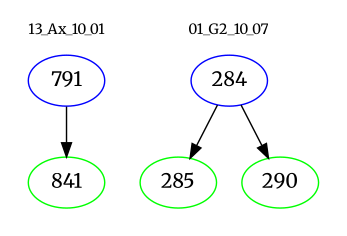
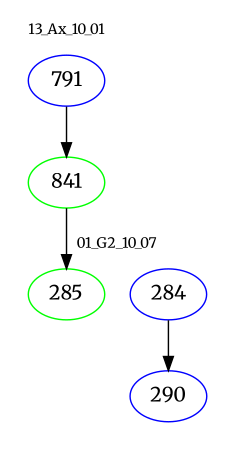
edge "284" -> "285": now "841" -> "285"
node "290": color green -> blue
